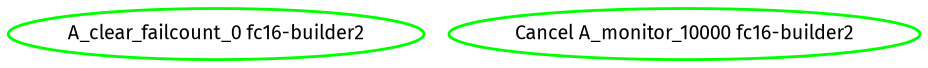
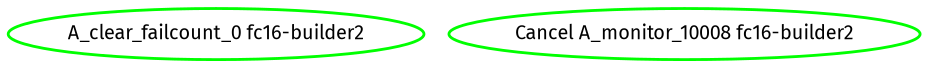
node "Cancel A_monitor_10000 fc16-builder2": label "Cancel A_monitor_10000 fc16-builder2" -> "Cancel A_monitor_10008 fc16-builder2"
